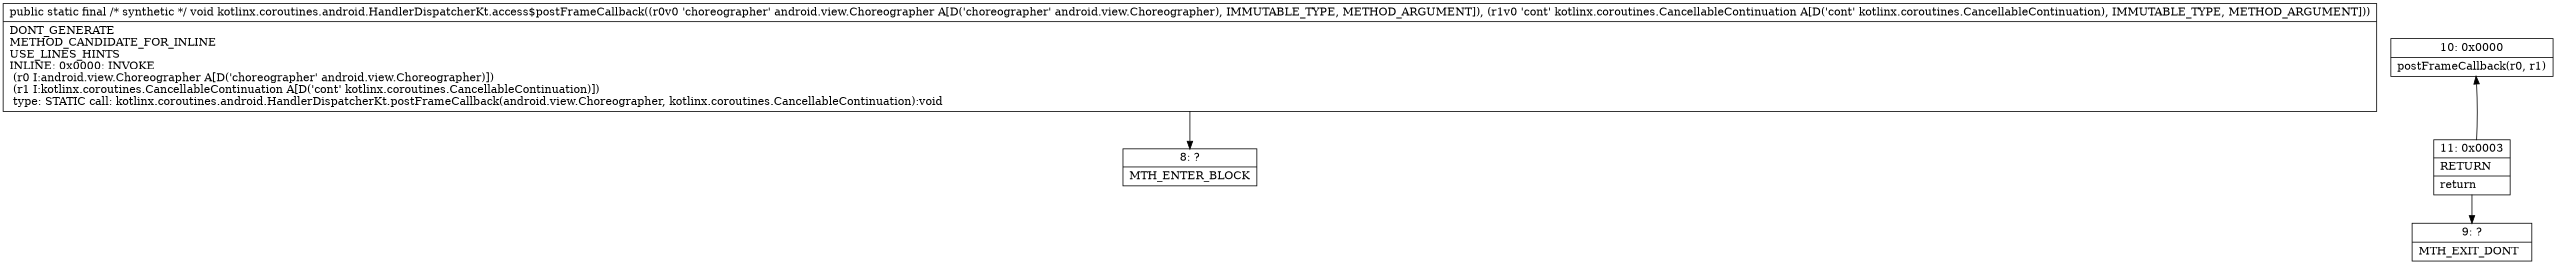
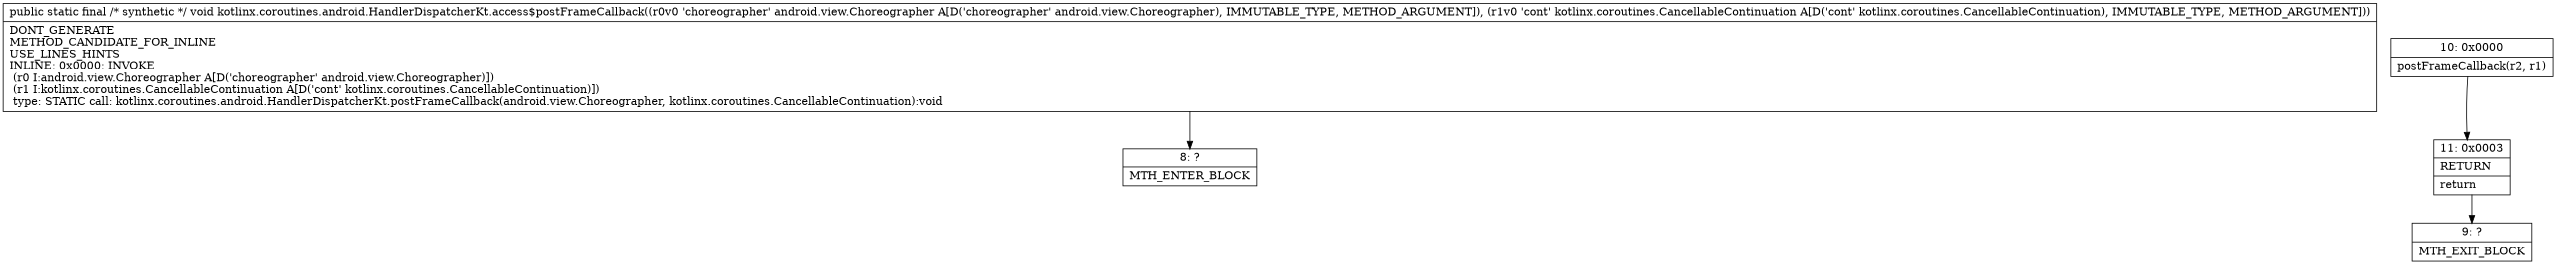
node "10: 0x0000": text "postFrameCallback(r0, r1)" -> "postFrameCallback(r2, r1)"
edge "11: 0x0003" -> "10: 0x0000": reversed
node "9: ?": text "MTH_EXIT_DONT" -> "MTH_EXIT_BLOCK"
